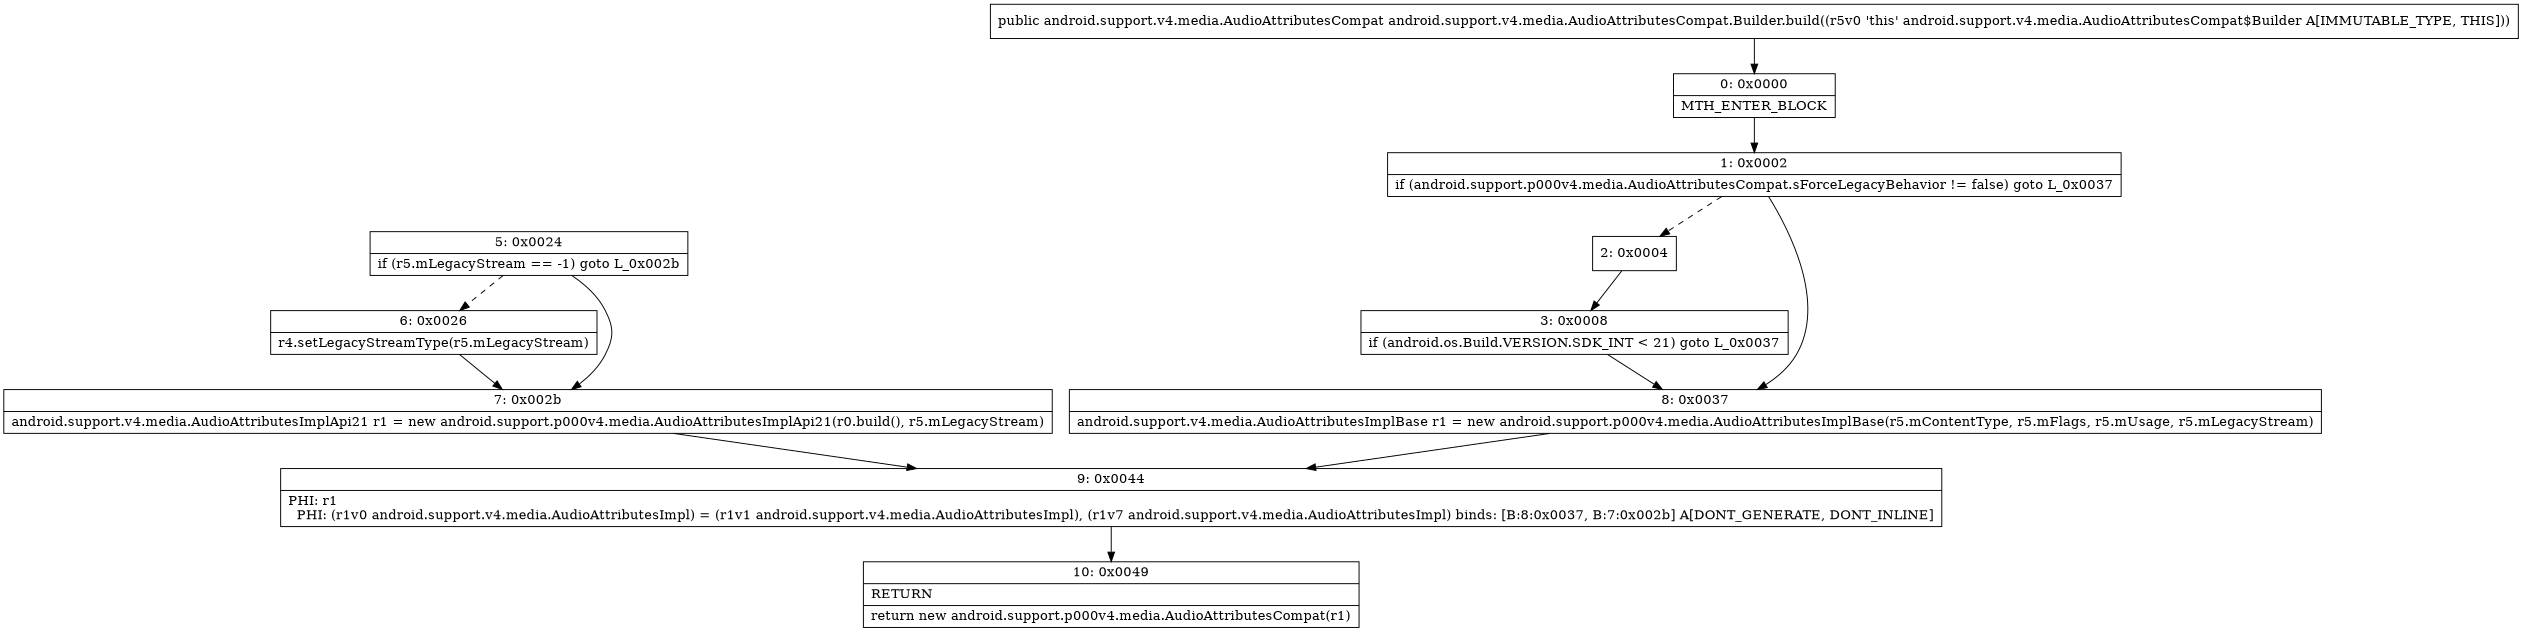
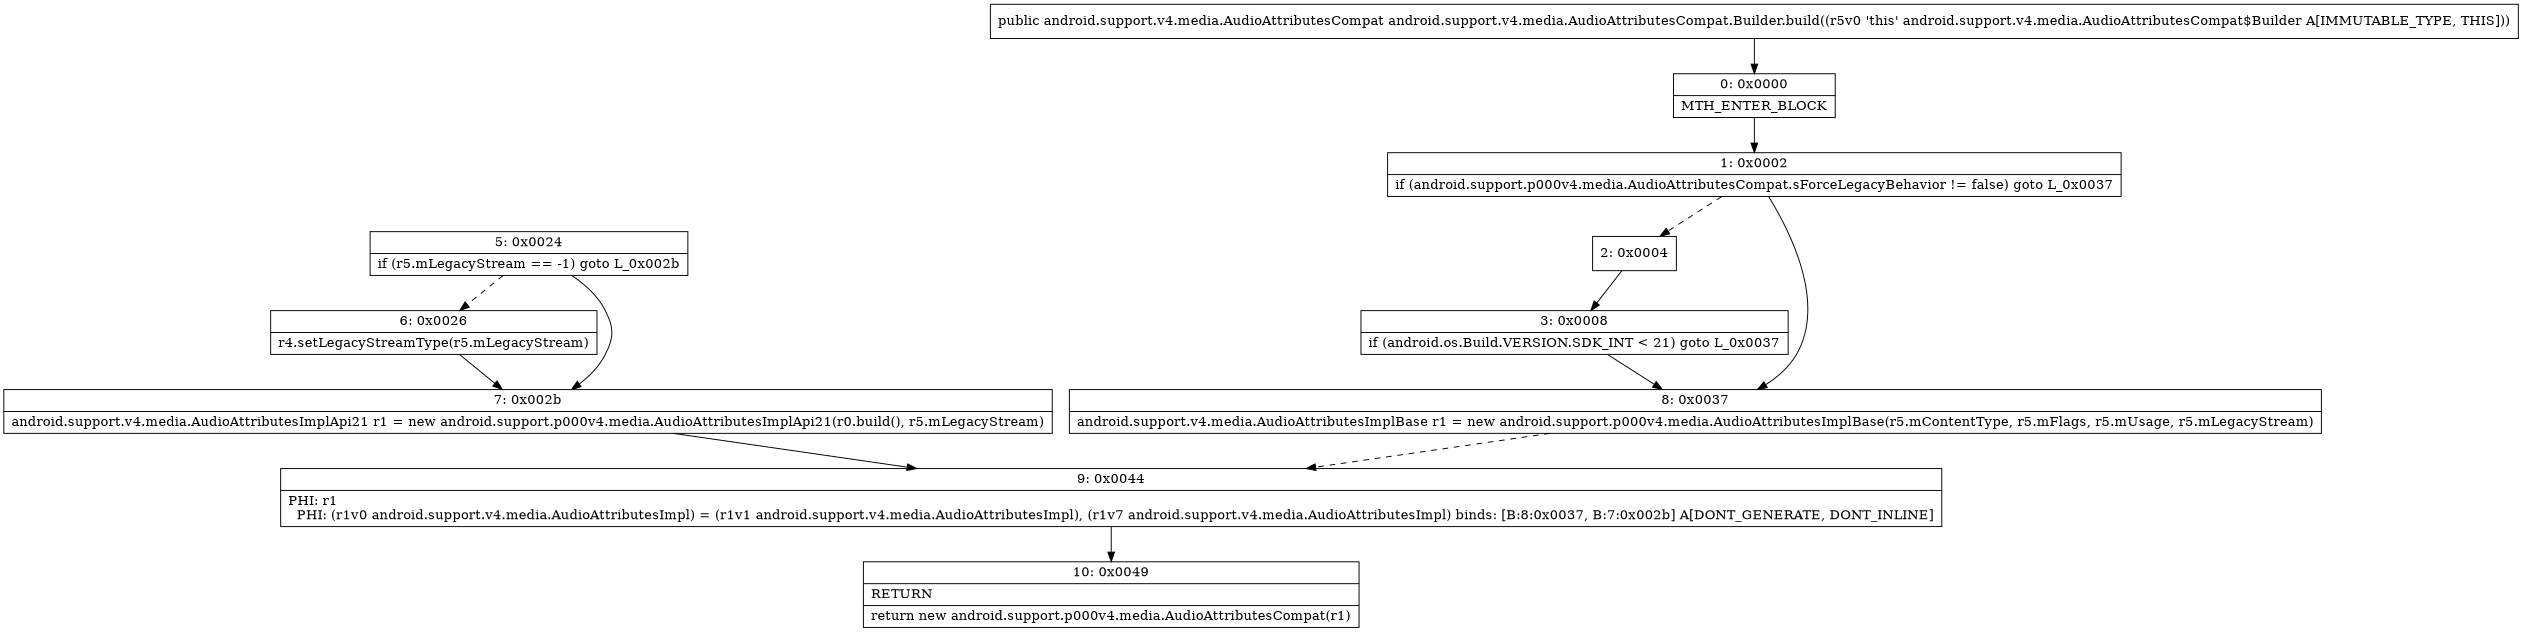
edge "8: 0x0037" -> "9: 0x0044": style solid -> dashed
